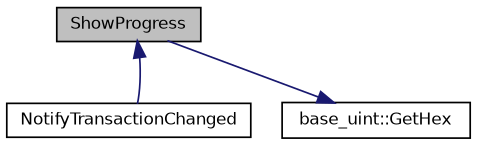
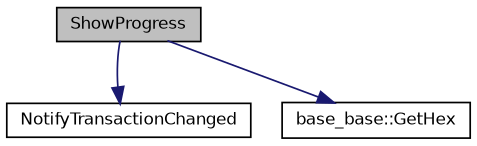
edge "NotifyTransactionChanged" -> "ShowProgress": reversed
node "base_uint::GetHex": label "base_uint::GetHex" -> "base_base::GetHex"
